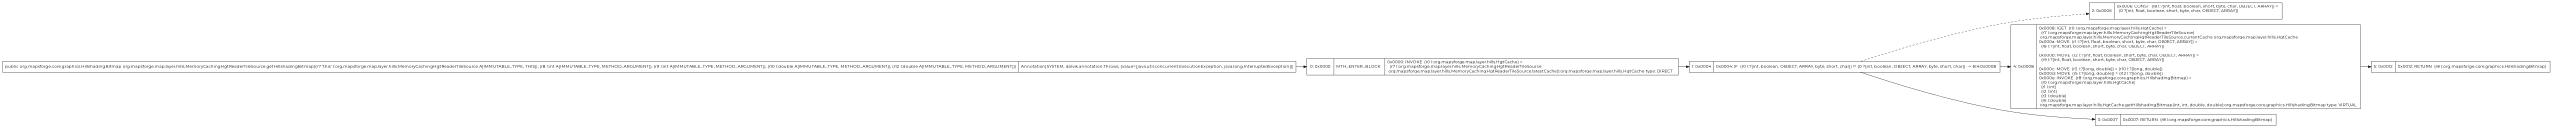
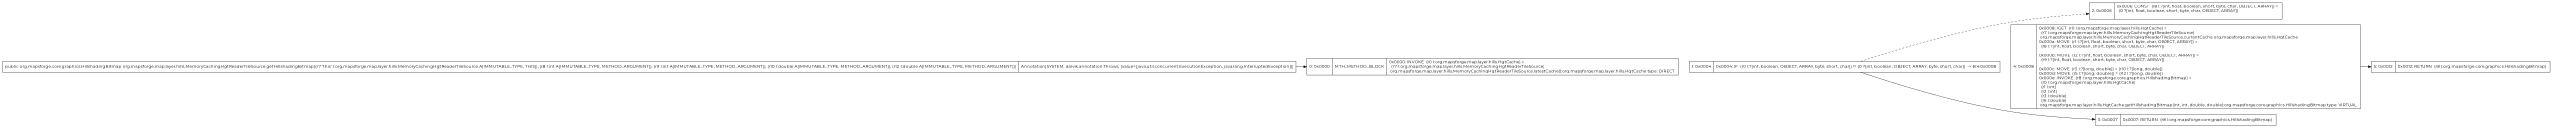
node "0: 0x0000": text "MTH_ENTER_BLOCK" -> "MTH_METHOD_BLOCK"
edge "0: 0x0000" -> "1: 0x0004": removed
edge "1: 0x0004" -> "4: 0x0008": removed
